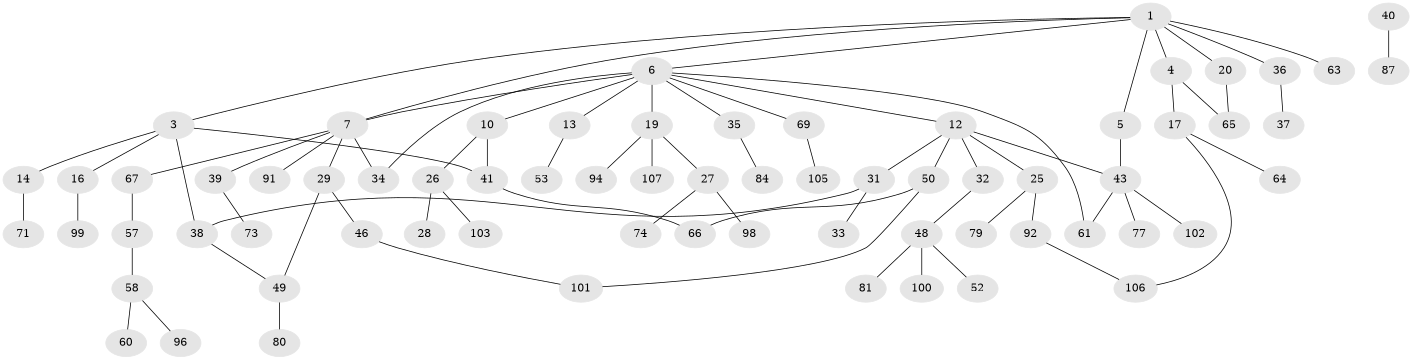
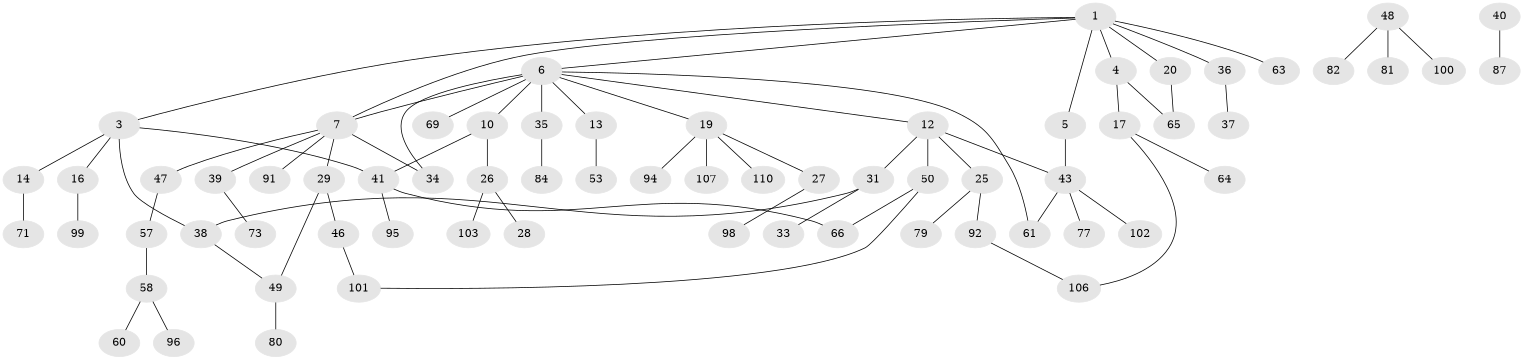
node "67": label "67" -> "47"
node "110": added
node "105": removed
node "32": removed
node "95": added
node "74": removed
node "52": label "52" -> "82"
